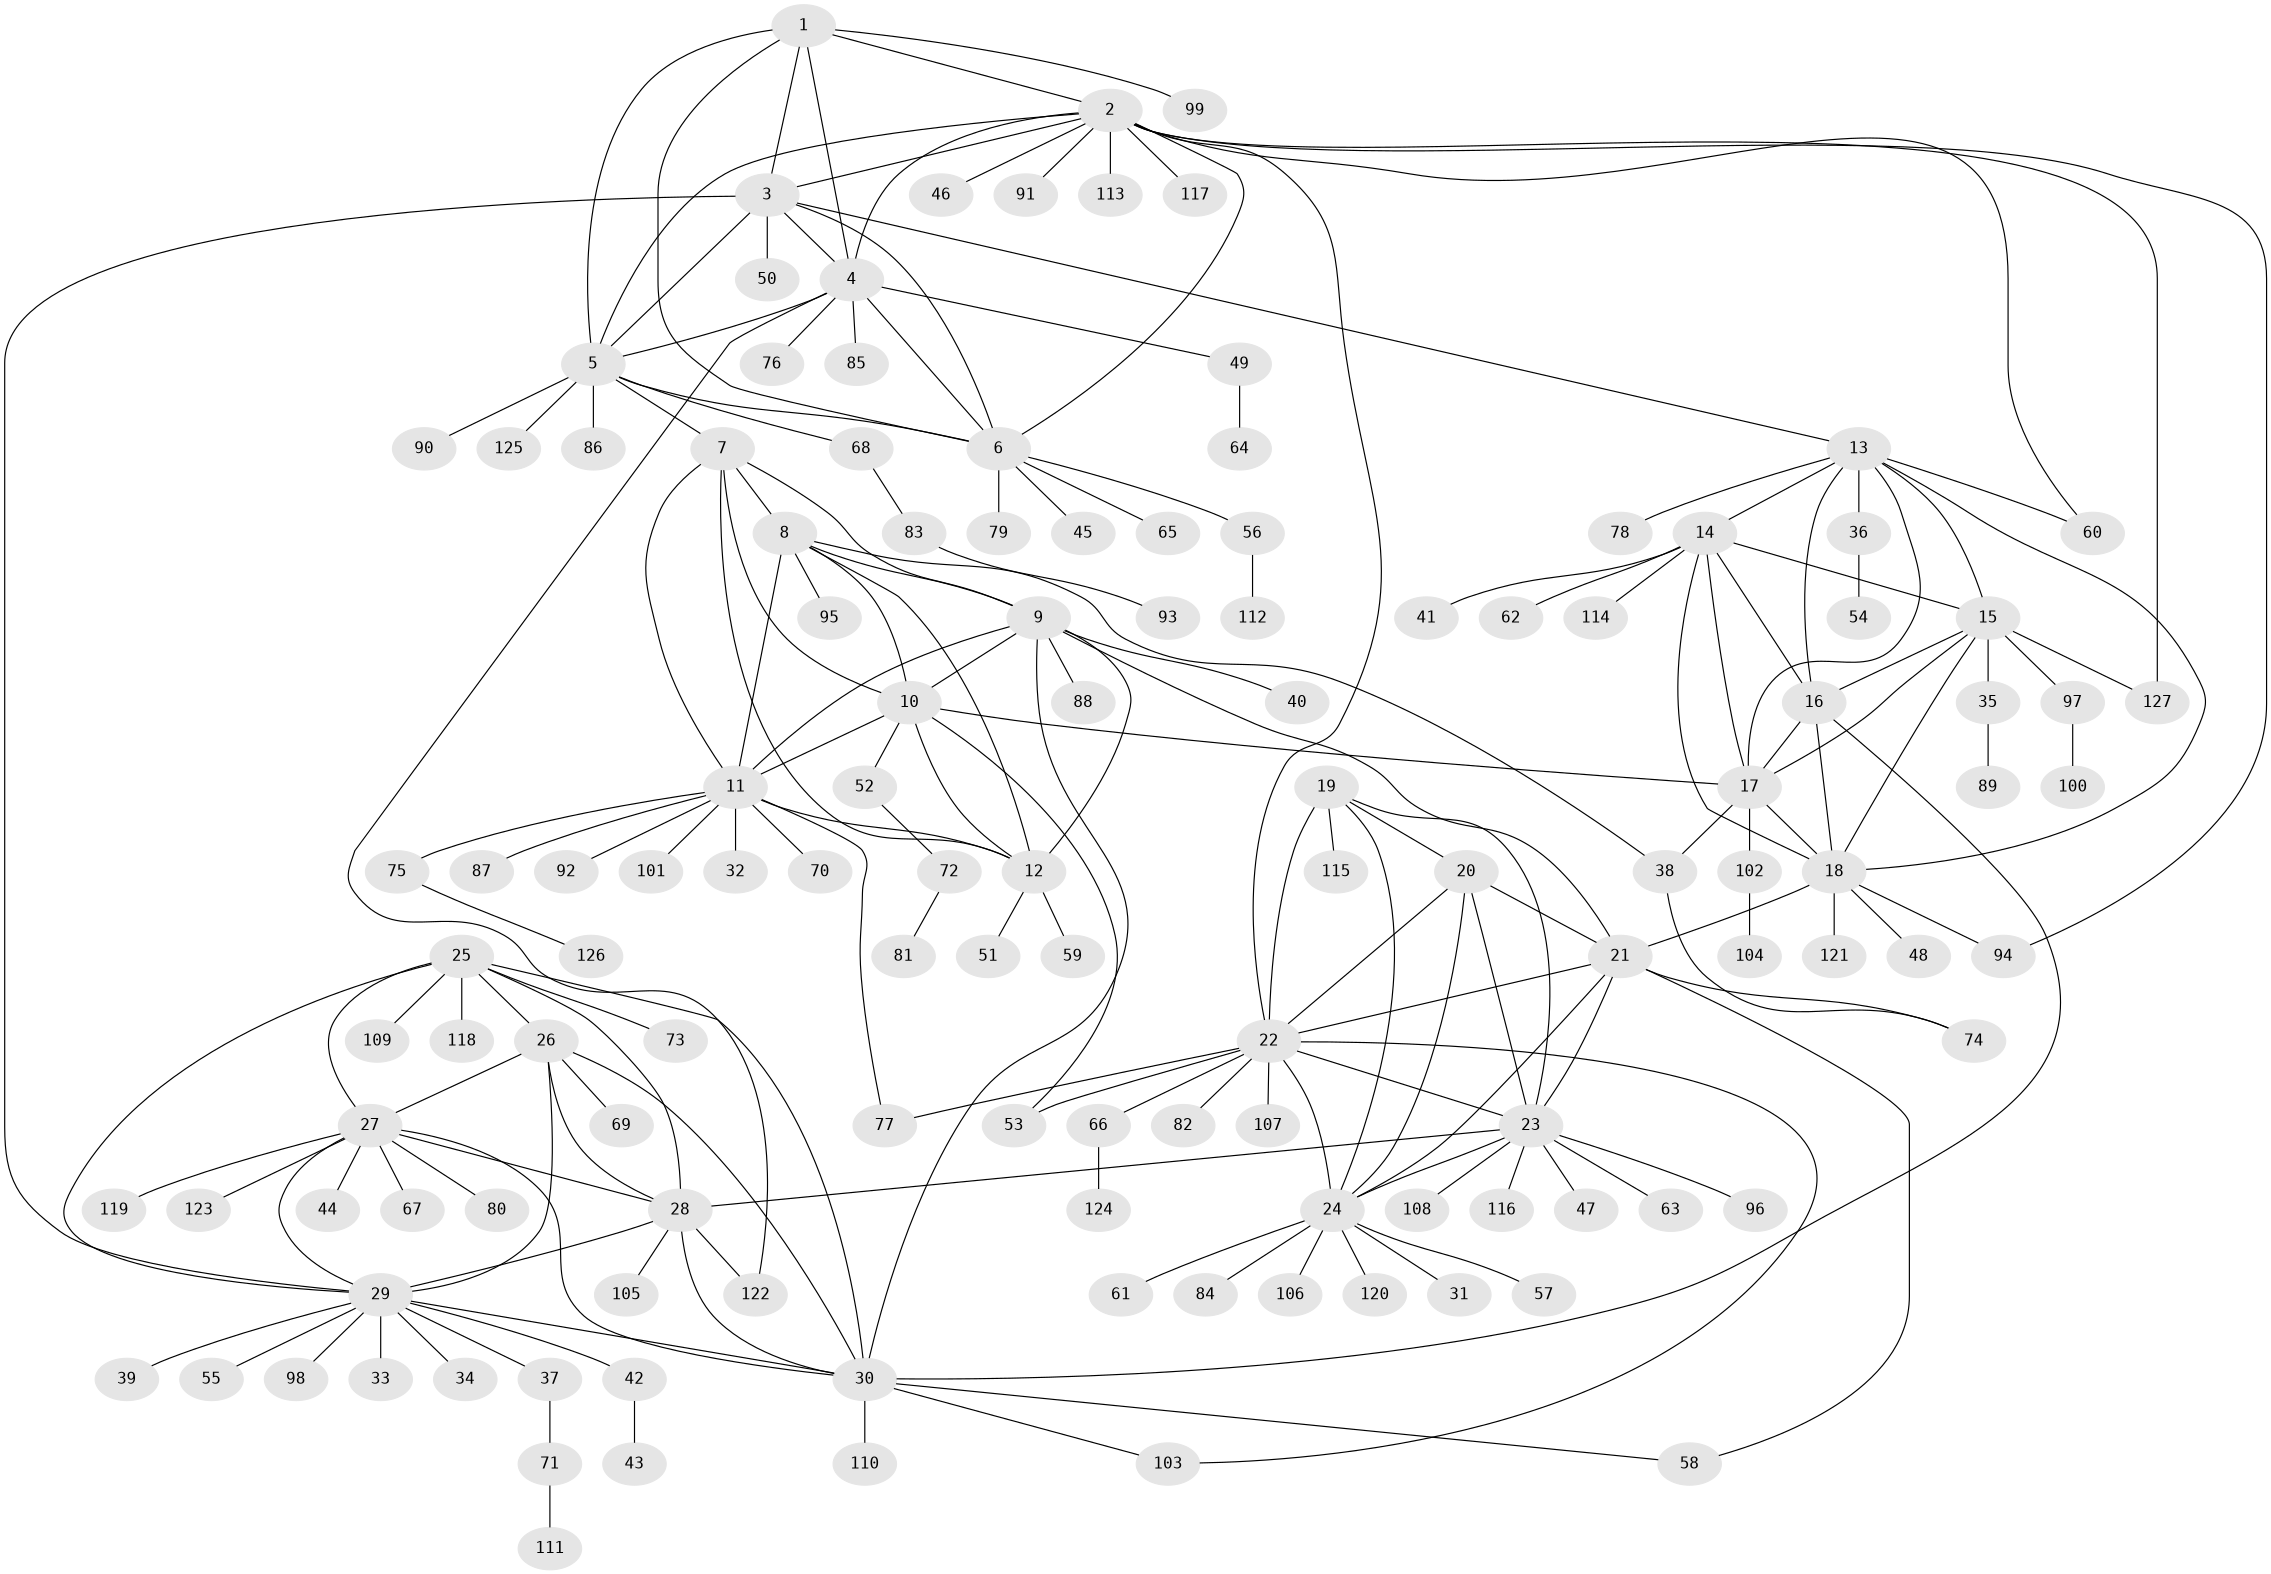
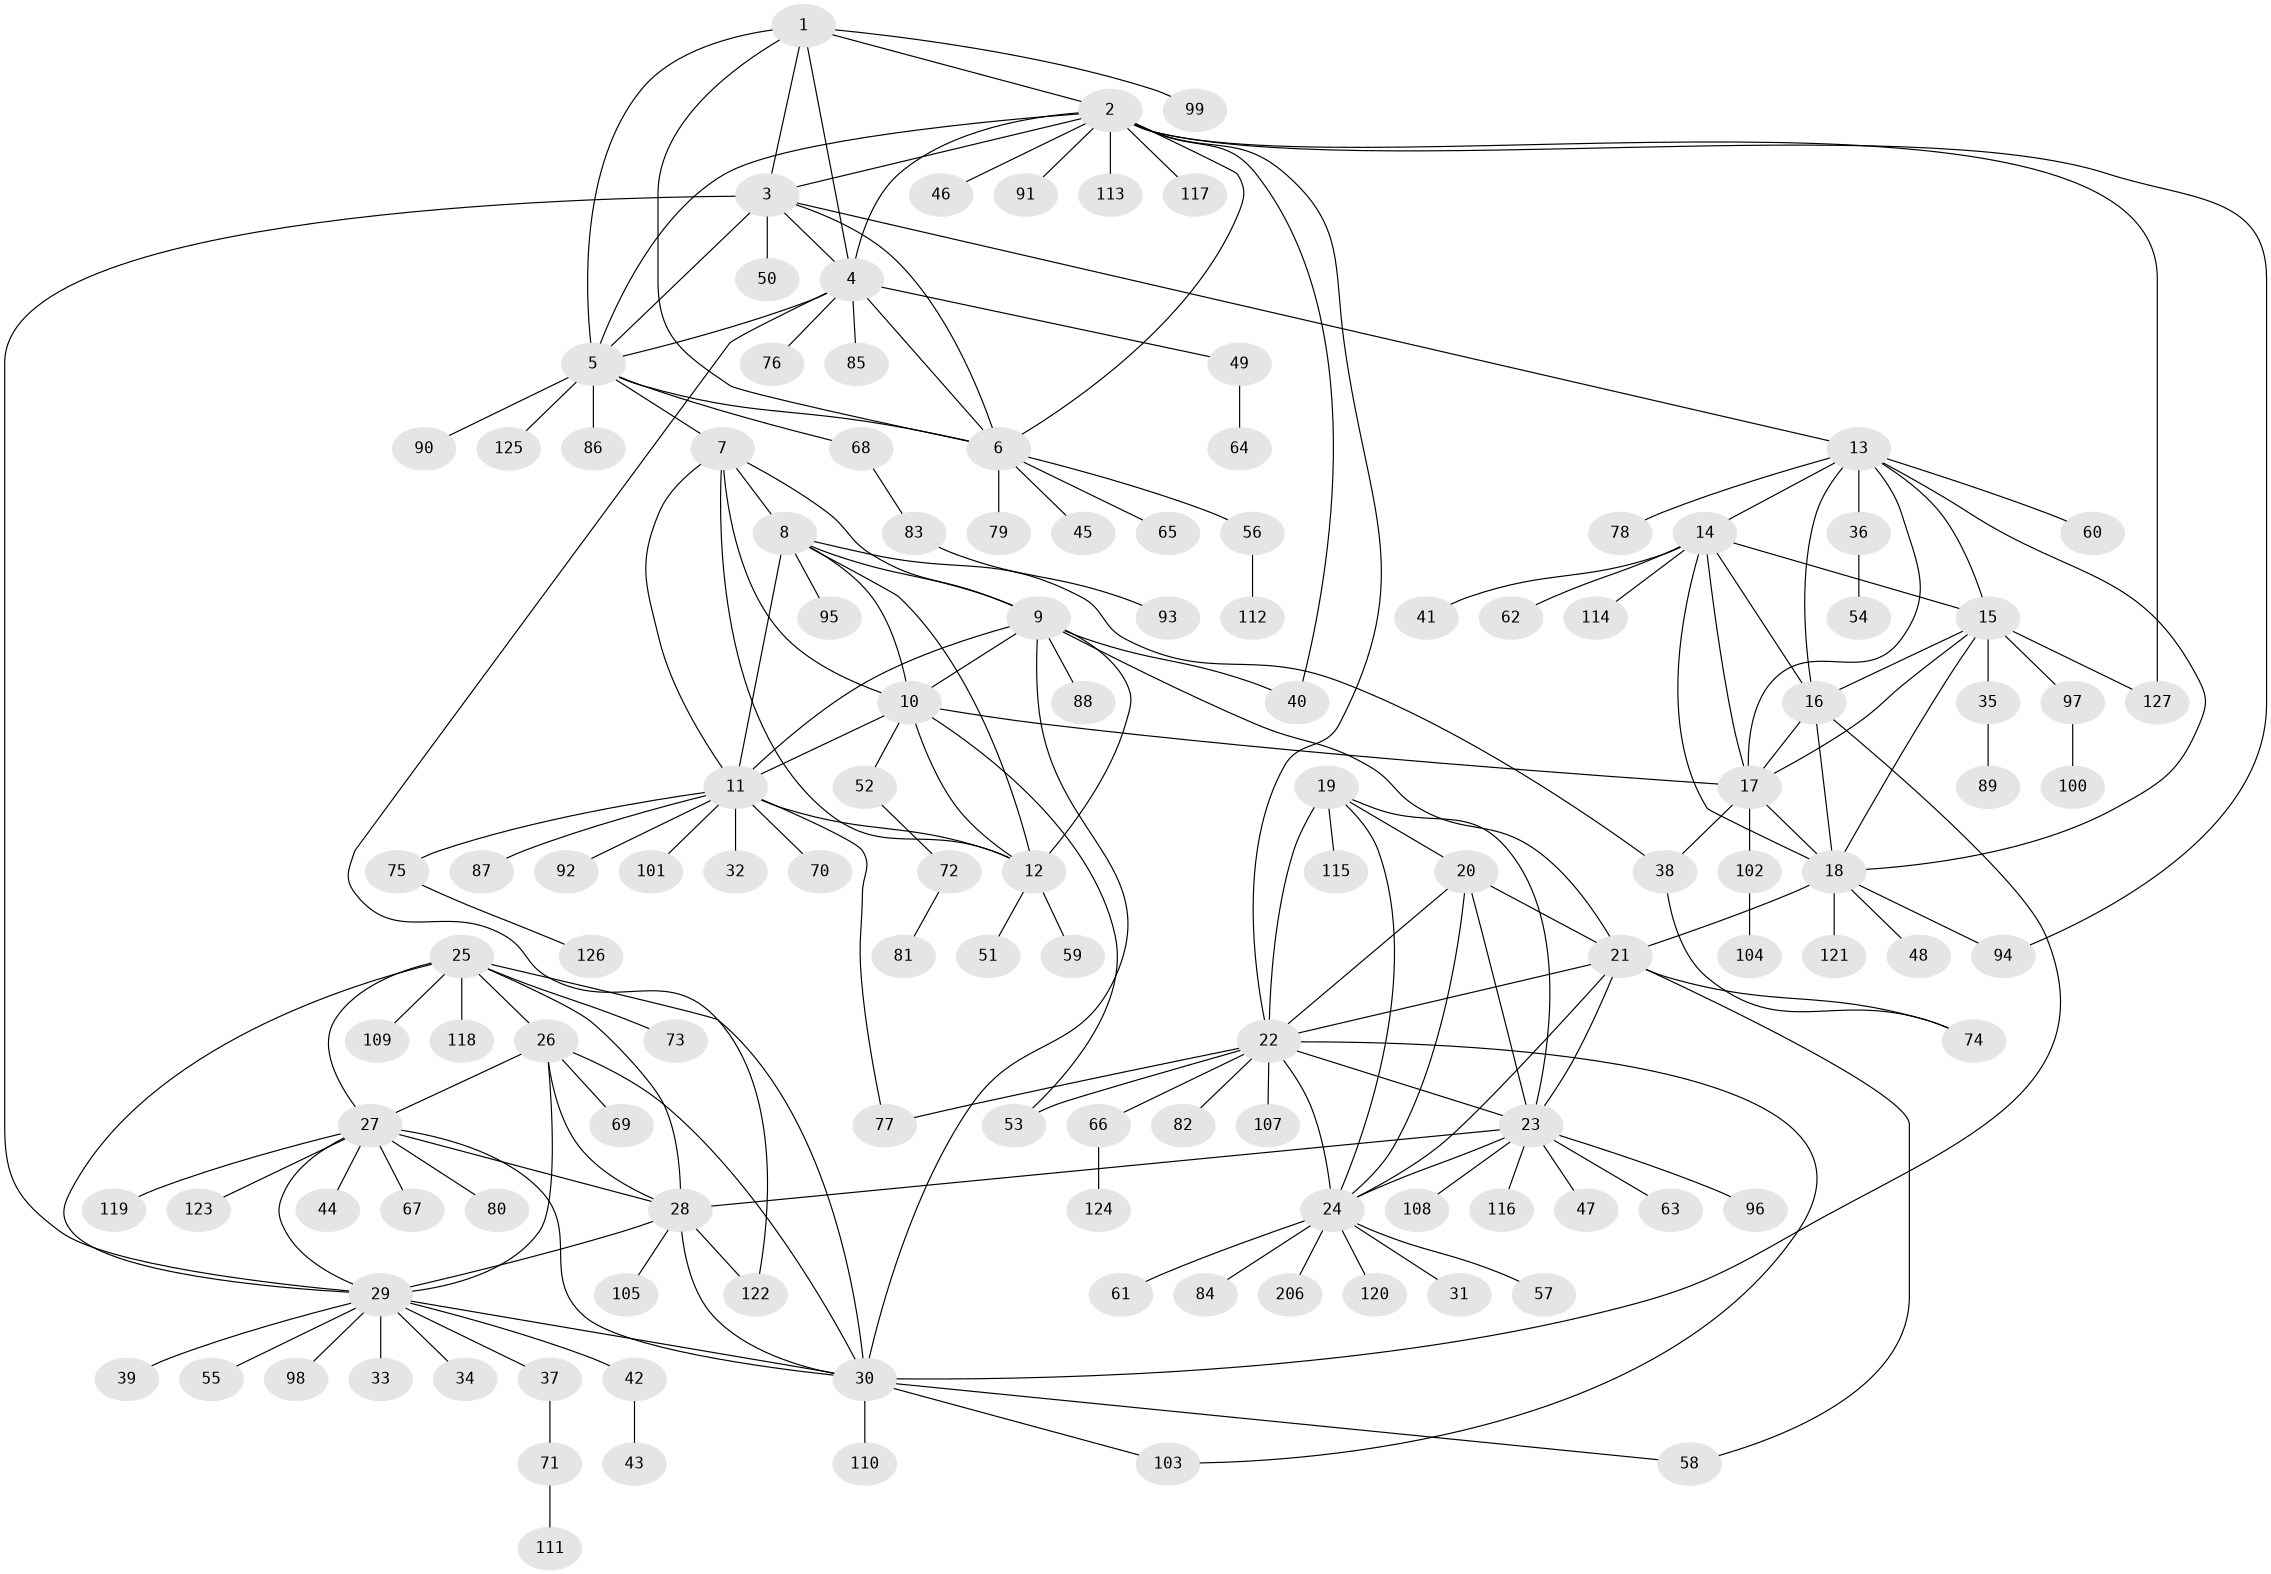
edge "2" -- "60": now "2" -- "40"
node "106": label "106" -> "206"
